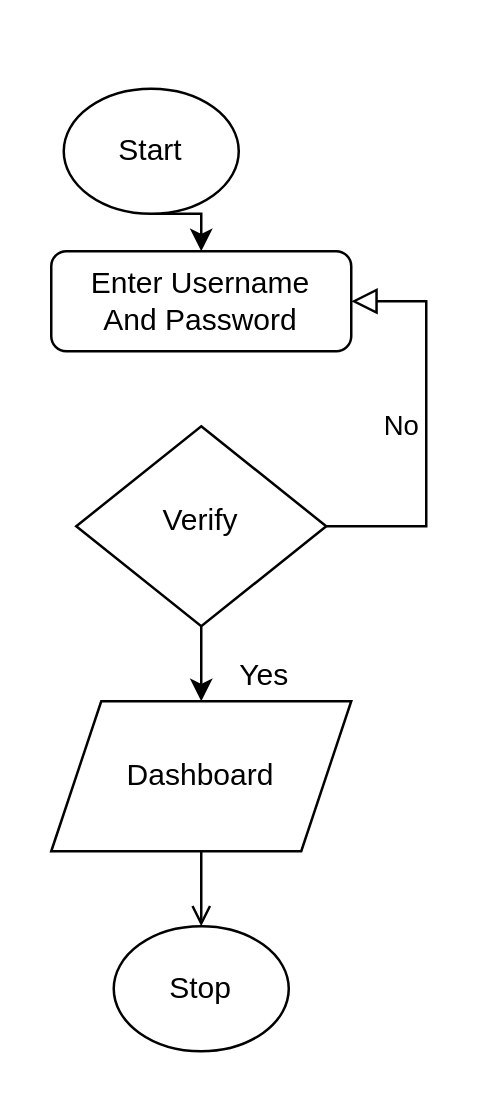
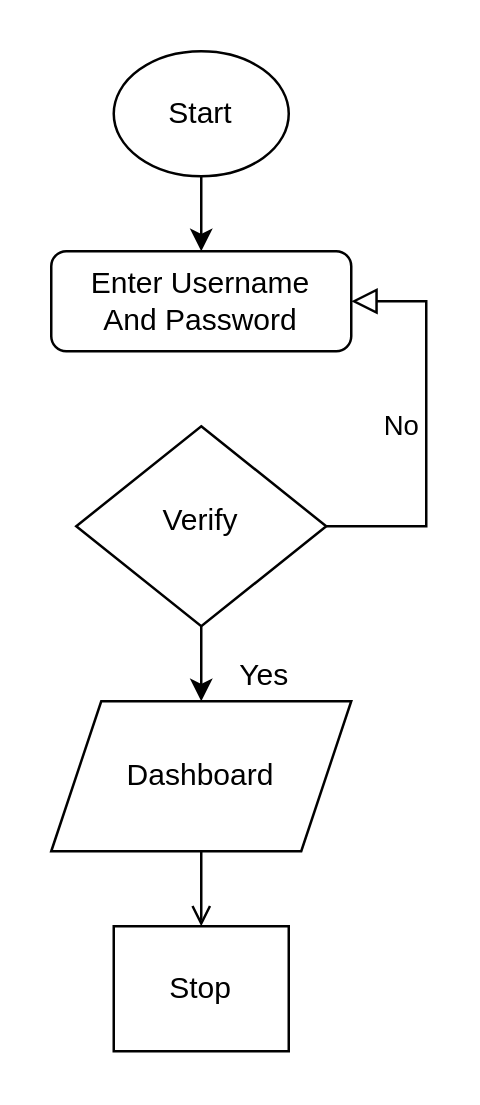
node "Start": moved (151, 151) -> (201, 114)
node "Stop": shape ellipse -> rectangle
